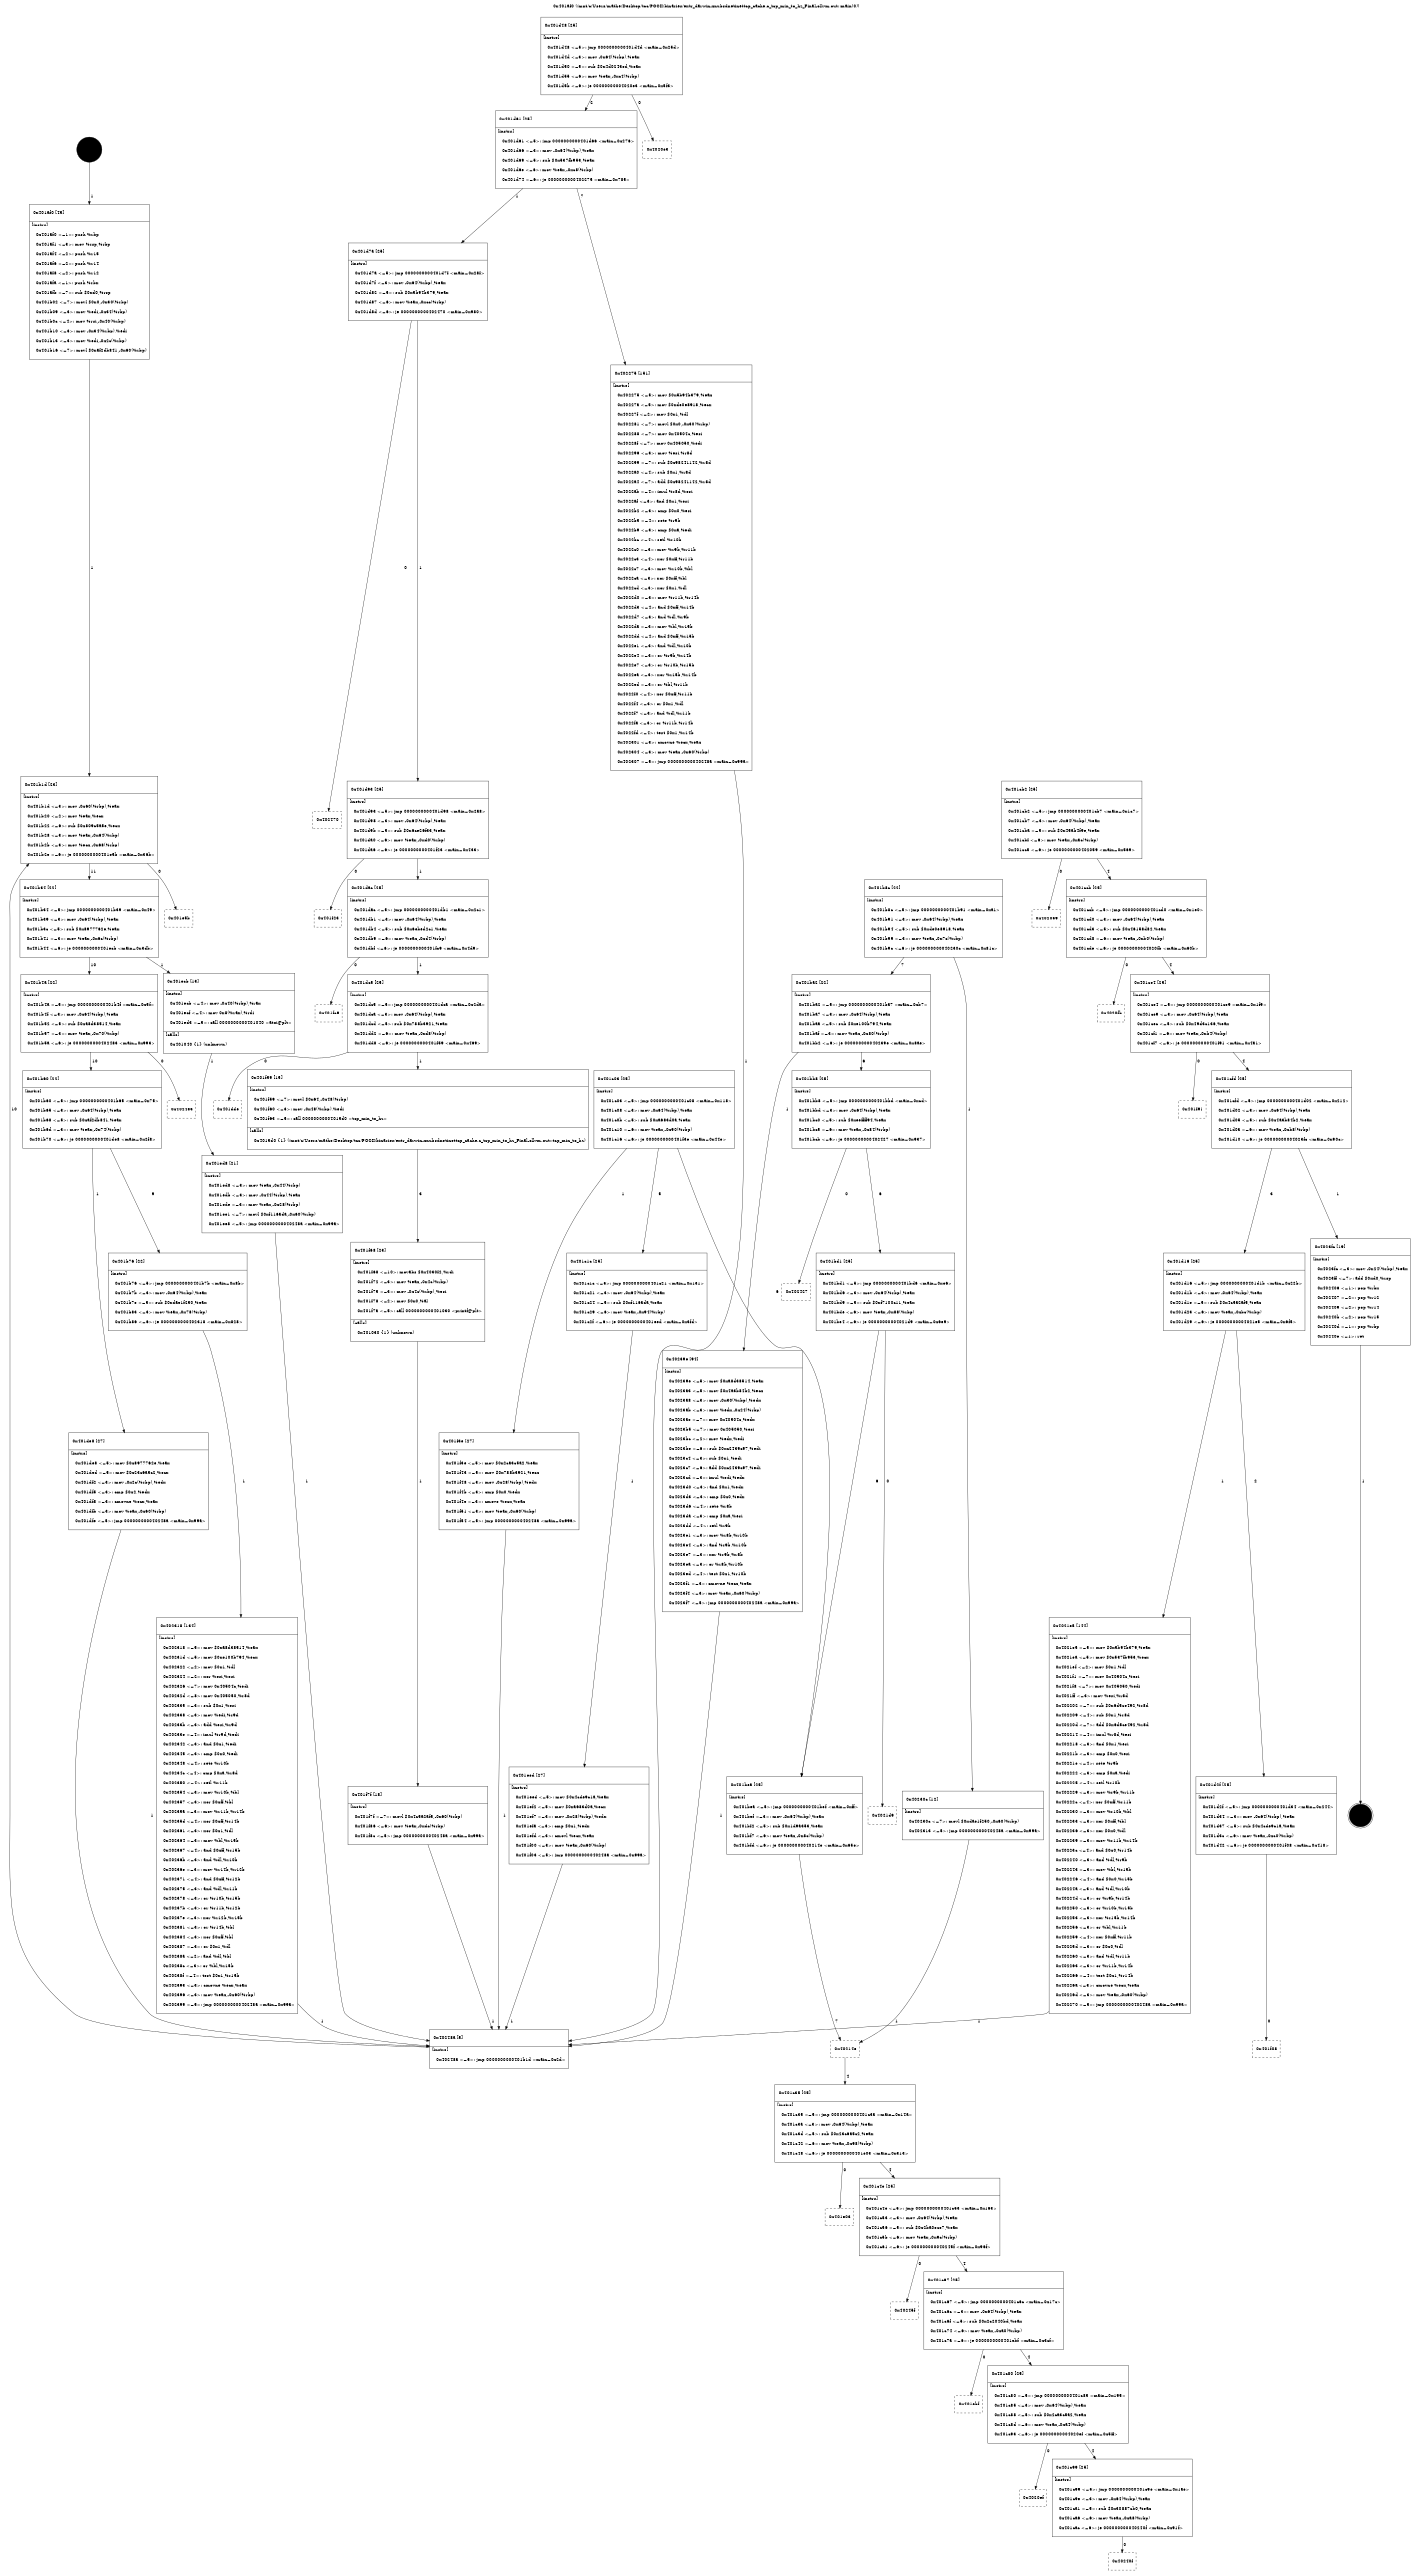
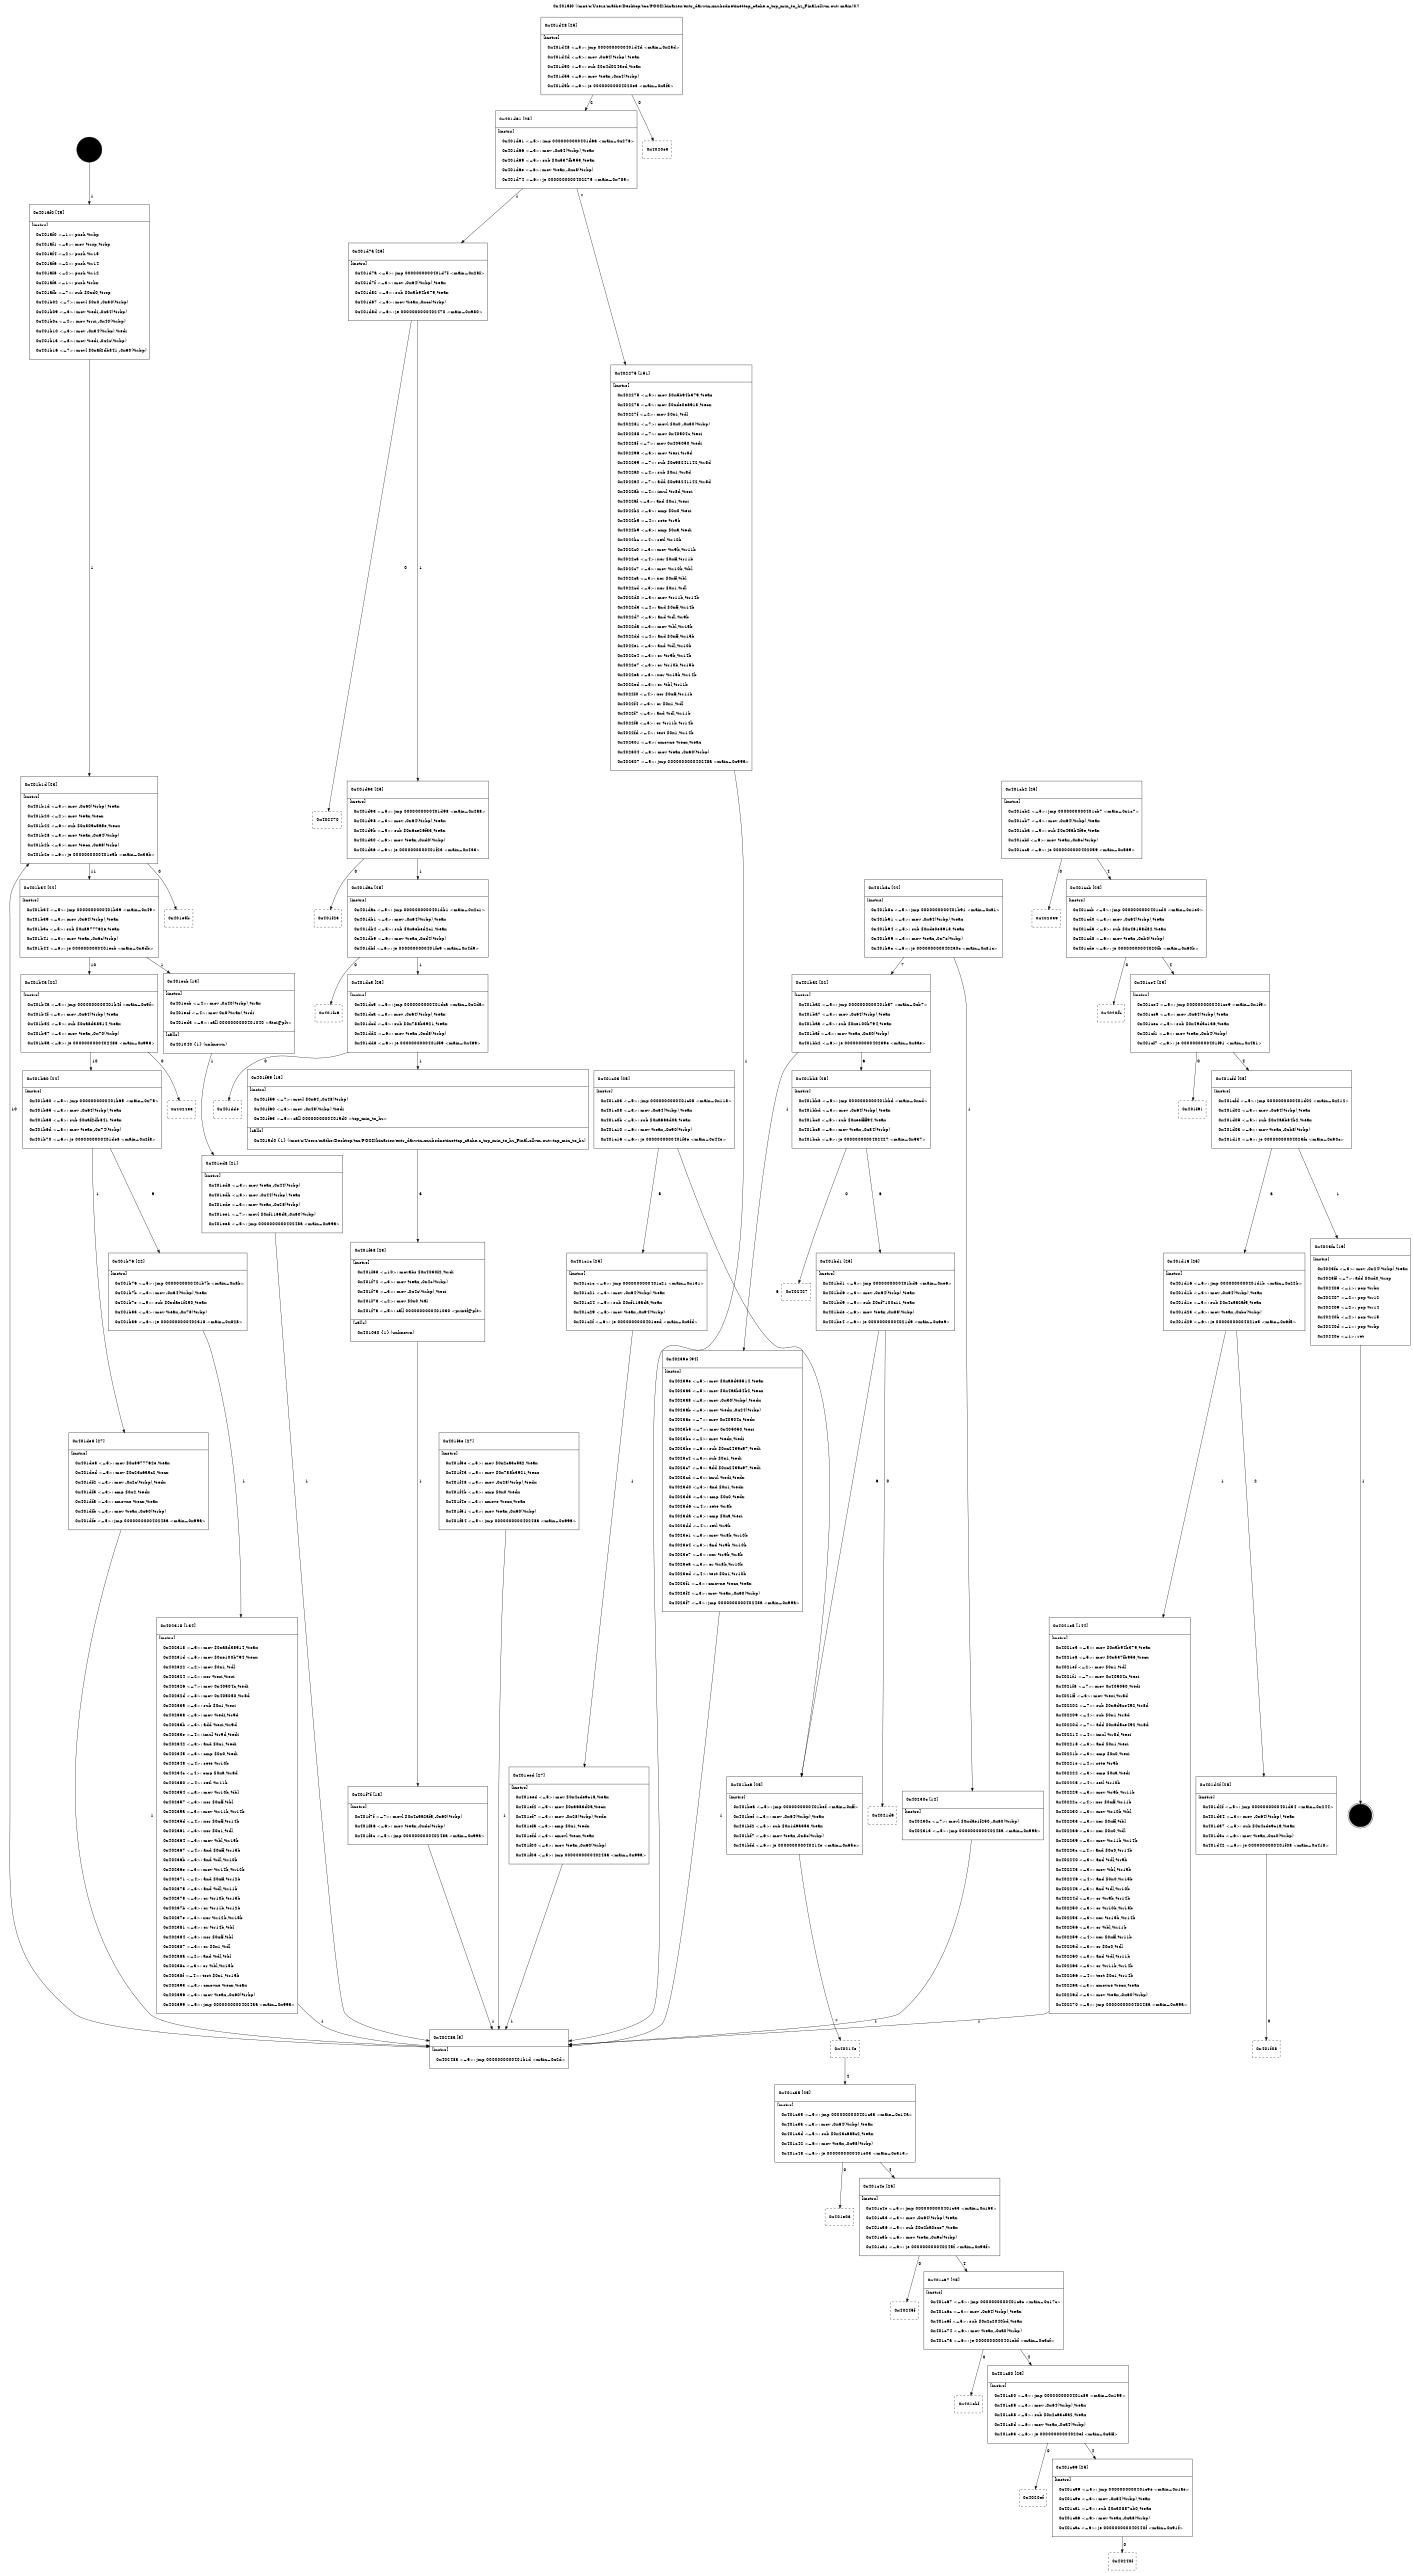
edge "0x401c03 [25]" -> "0x401f3e [27]": removed, label "1"
edge "0x40230c [12]" -> "0x40214e": now "0x40230c [12]" -> "0x40248a [5]"
